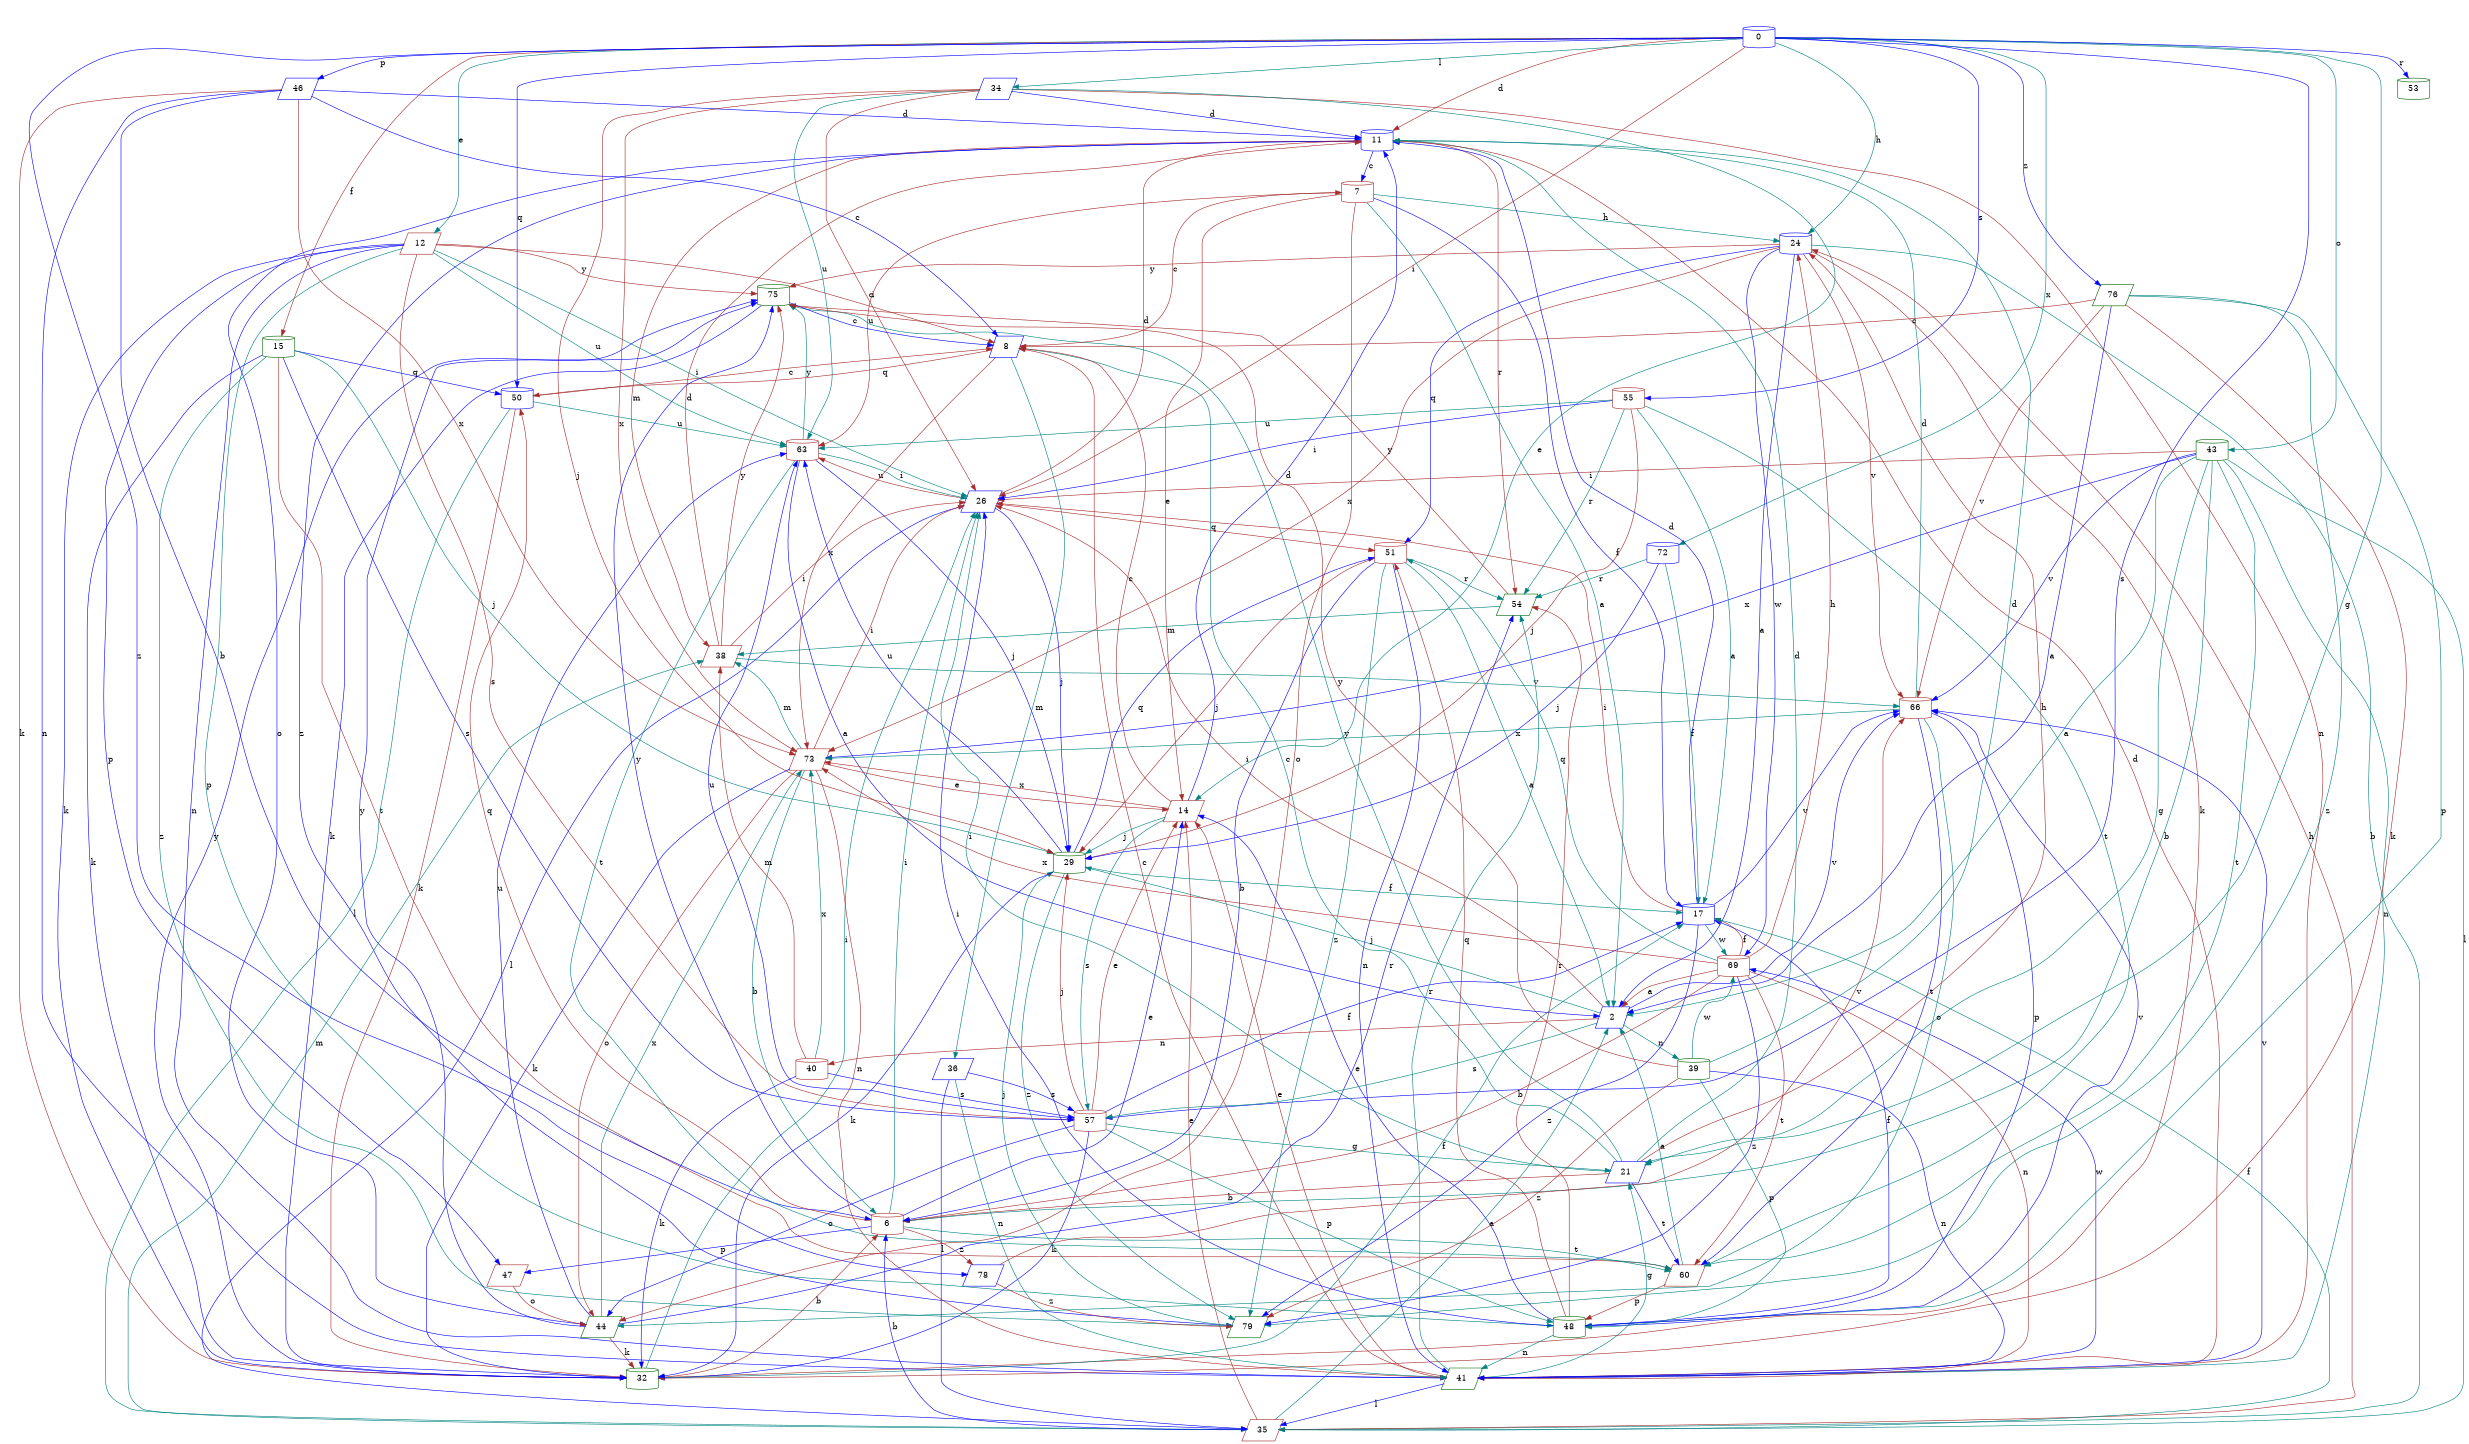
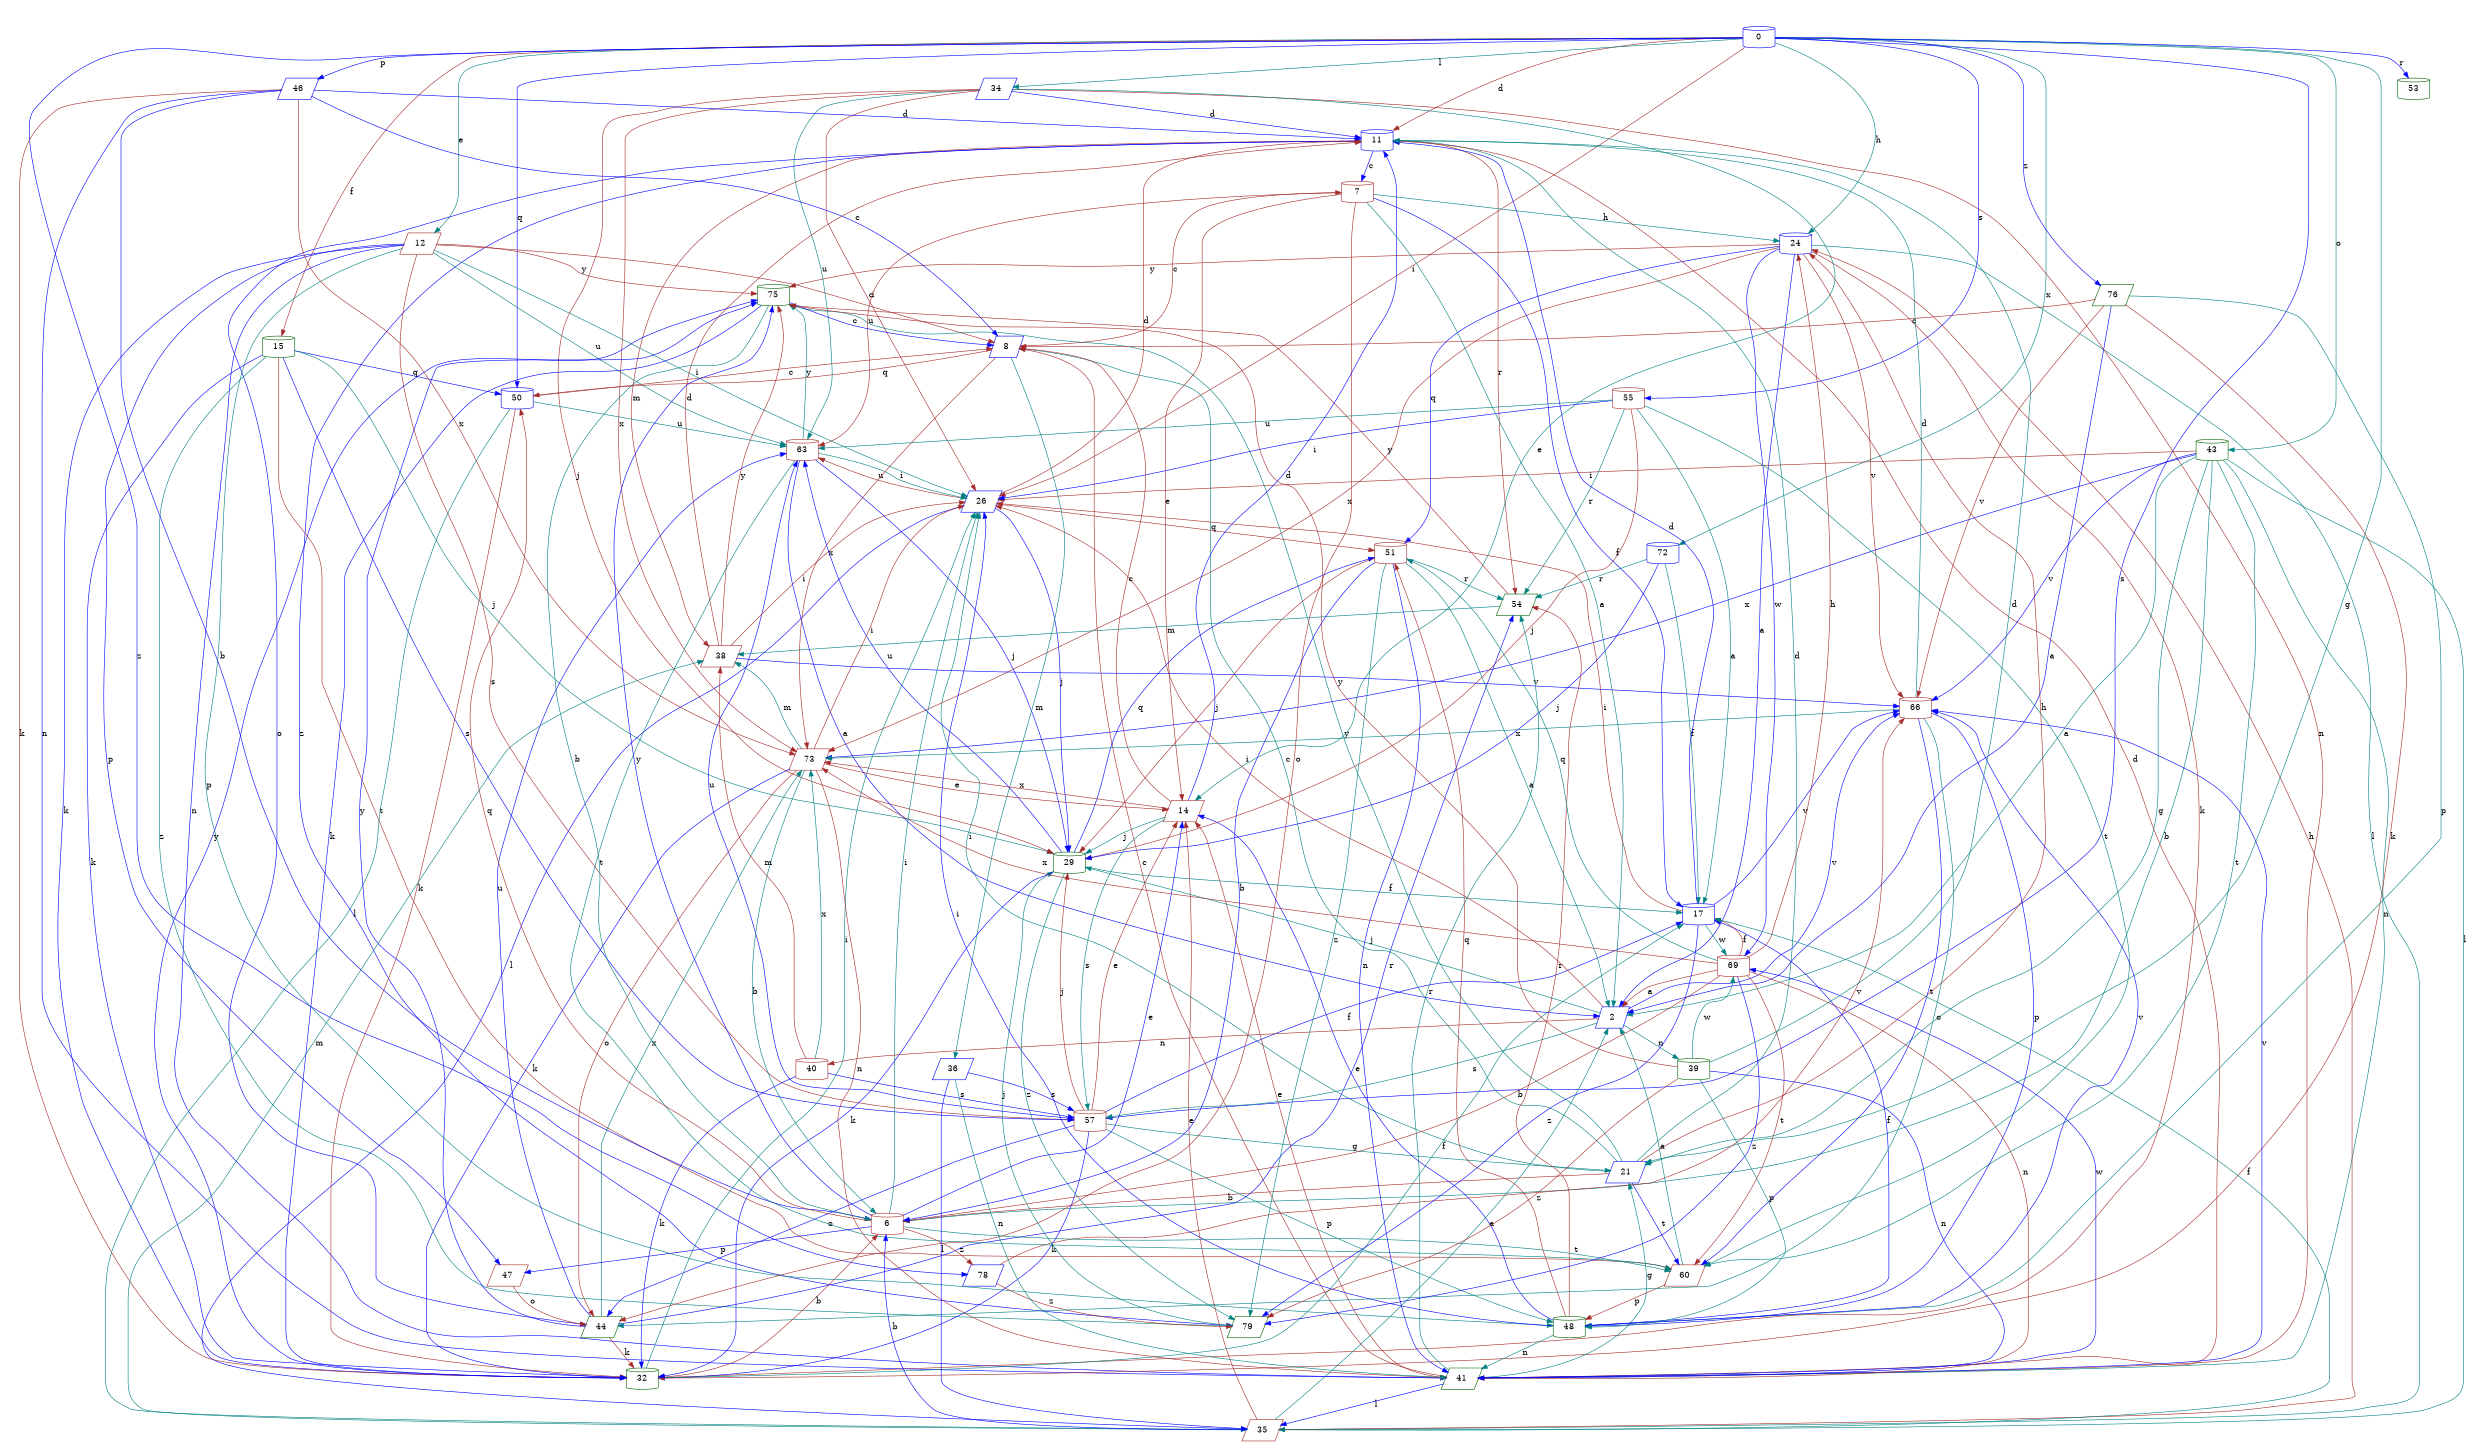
edge "38" -> "66": color teal -> blue
edge "75" -> "6": added, label "b"
edge "24" -> "35": label "b" -> "l"
edge "76" -> "79": removed, label "z"
